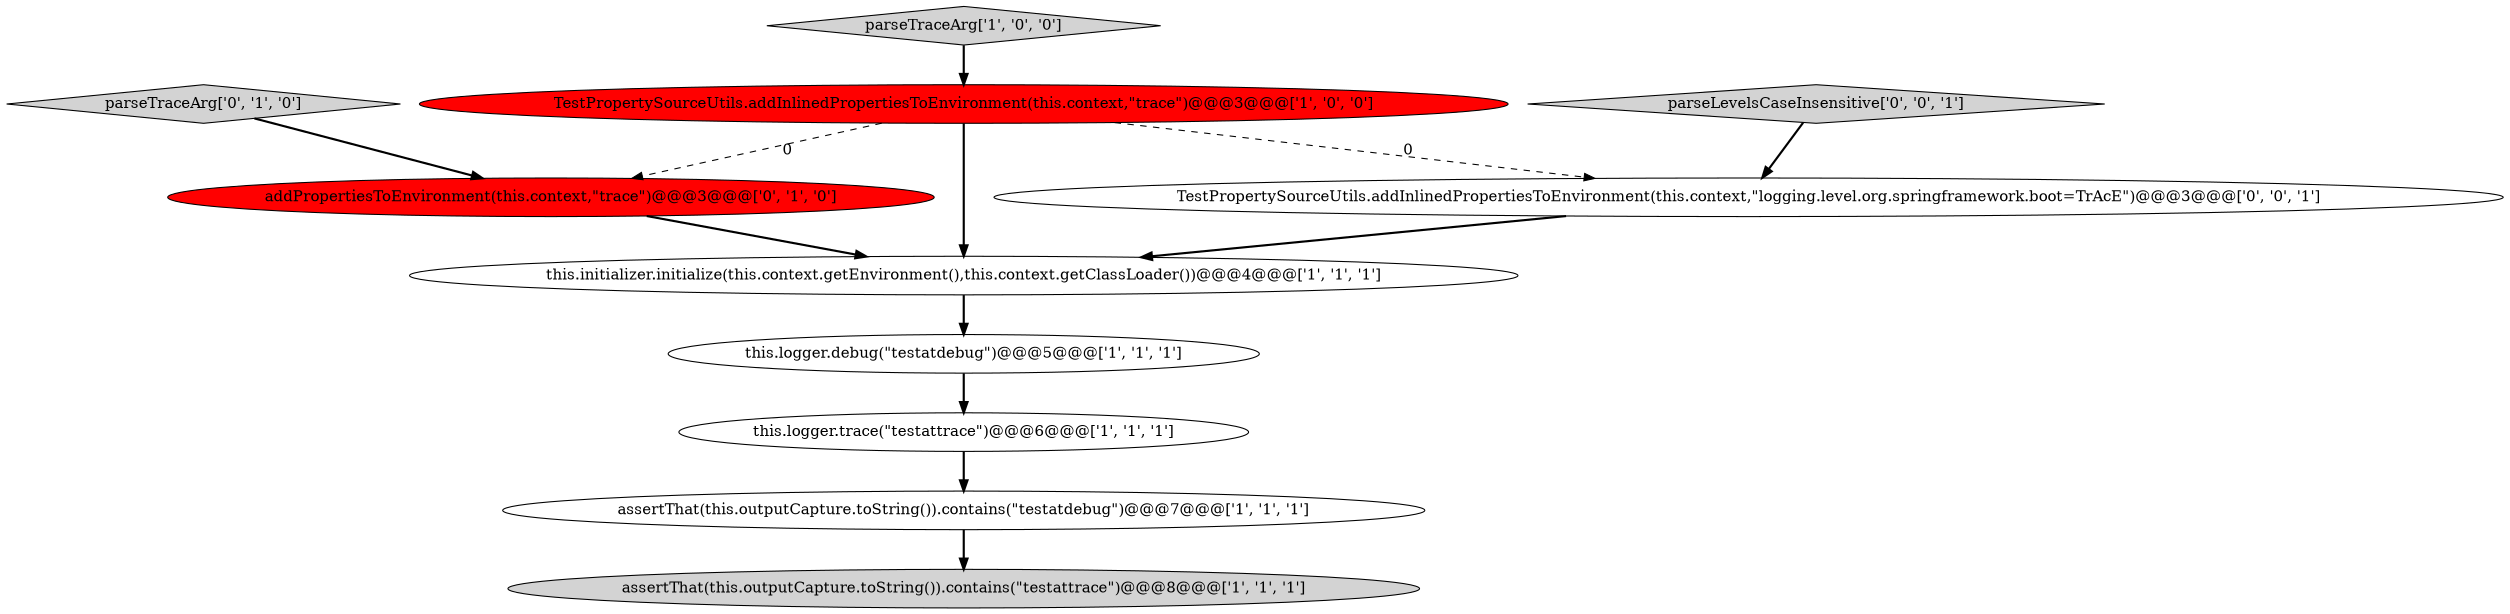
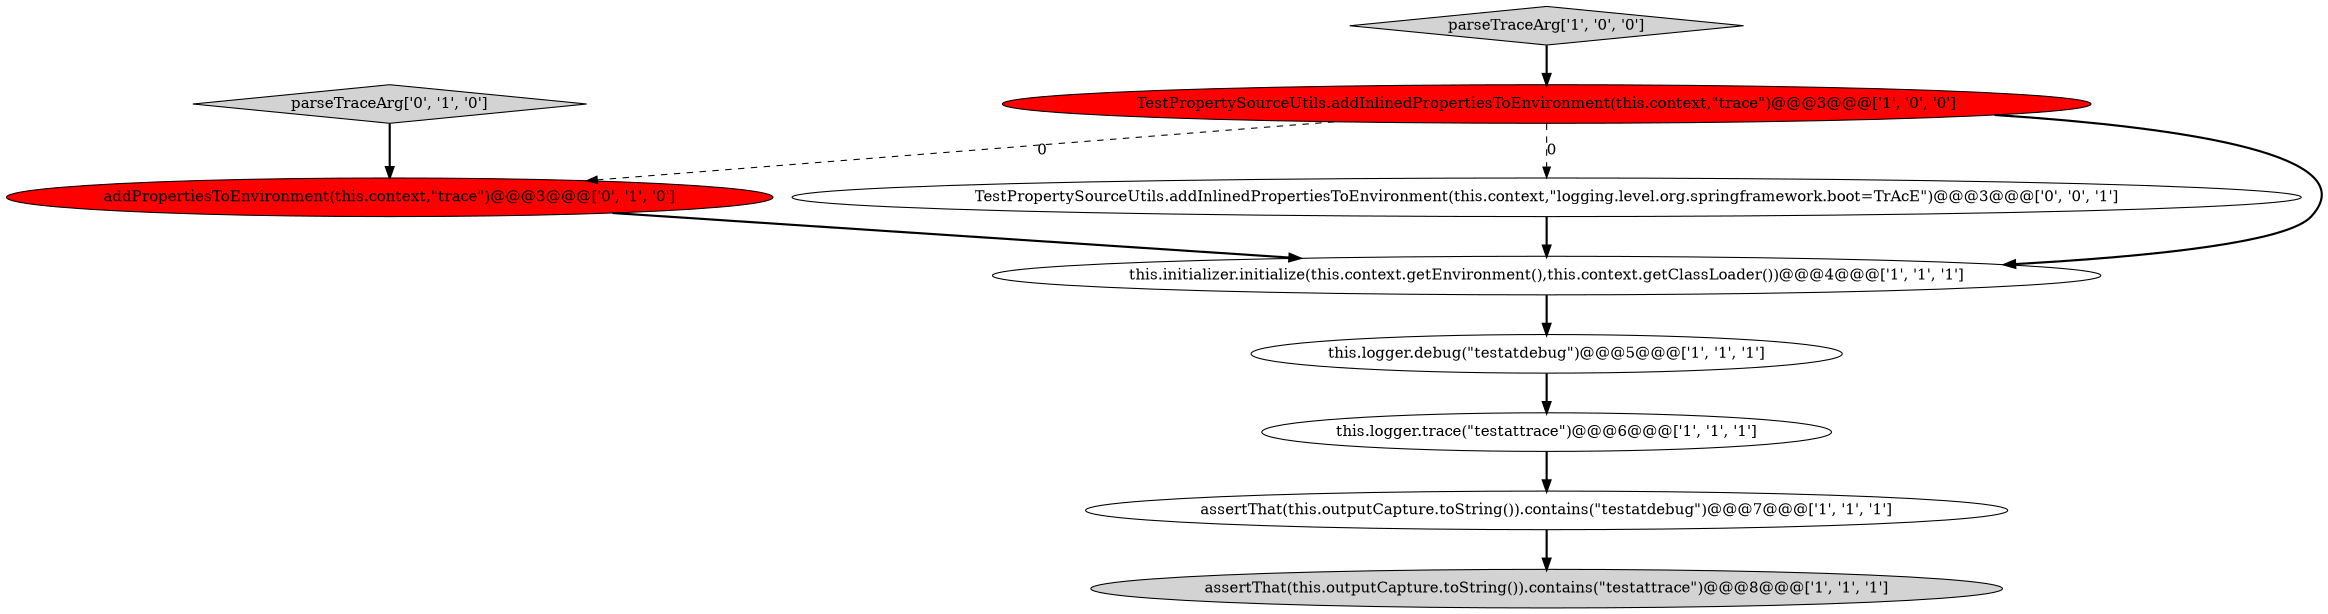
node "parseLevelsCaseInsensitive['0', '0', '1']": removed
